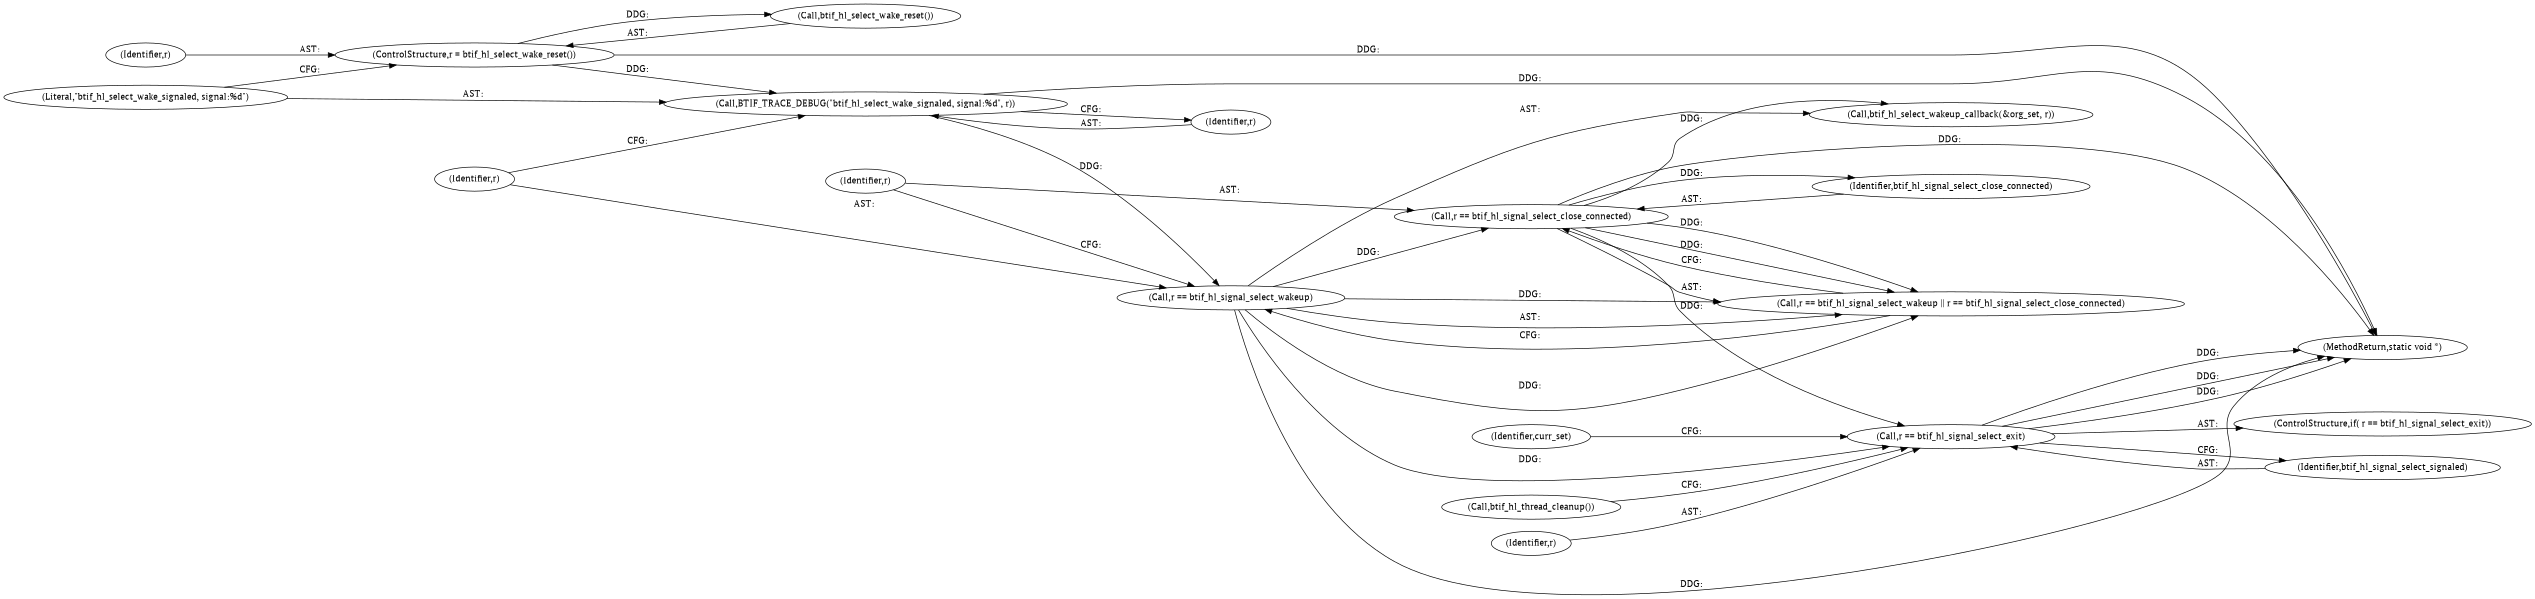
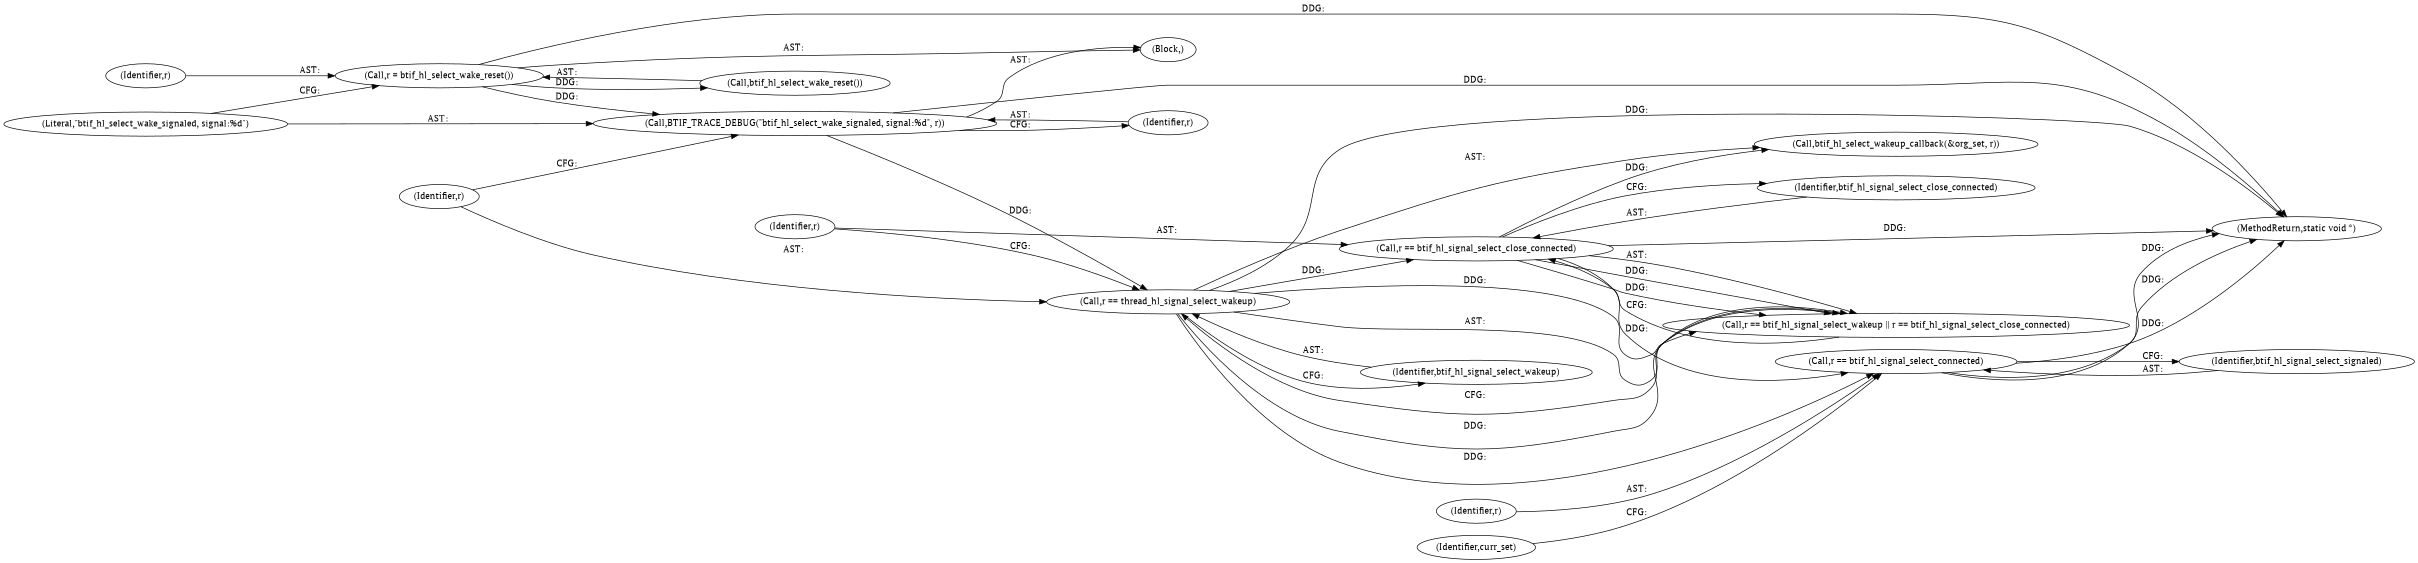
node "(Block,)": added
node "(ControlStructure,r = btif_hl_select_wake_reset())": label "(ControlStructure,r = btif_hl_select_wake_reset())" -> "(Call,r = btif_hl_select_wake_reset())"
edge "(Call,r == btif_hl_signal_select_close_connected)" -> "(Identifier,btif_hl_signal_select_close_connected)": label "DDG: " -> "CFG: "
node "(Call,r == btif_hl_signal_select_wakeup)": label "(Call,r == btif_hl_signal_select_wakeup)" -> "(Call,r == thread_hl_signal_select_wakeup)"
node "(Identifier,btif_hl_signal_select_wakeup)": added
node "(ControlStructure,if( r == btif_hl_signal_select_exit))": removed
node "(Call,r == btif_hl_signal_select_exit)": label "(Call,r == btif_hl_signal_select_exit)" -> "(Call,r == btif_hl_signal_select_connected)"
node "(Call,btif_hl_thread_cleanup())": removed
